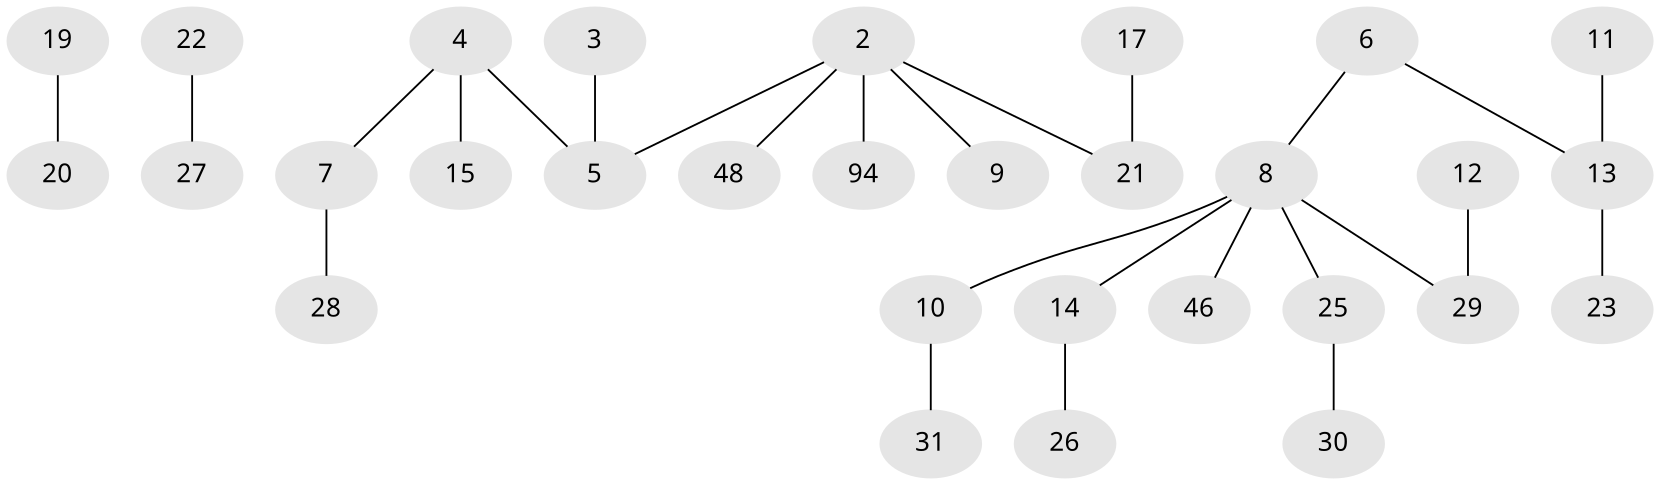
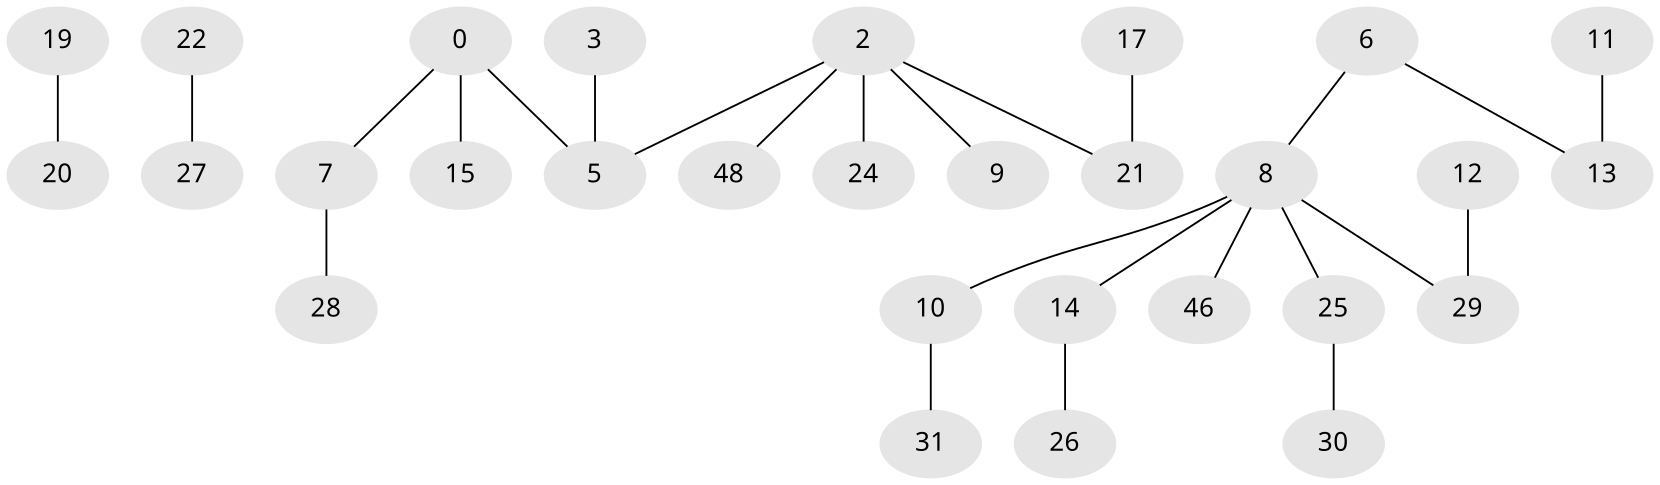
node "4": label "4" -> "0"
node "94": label "94" -> "24"
node "23": removed
